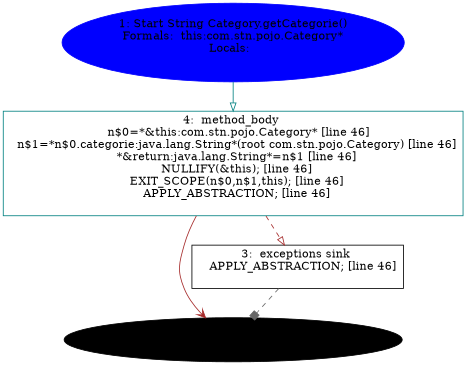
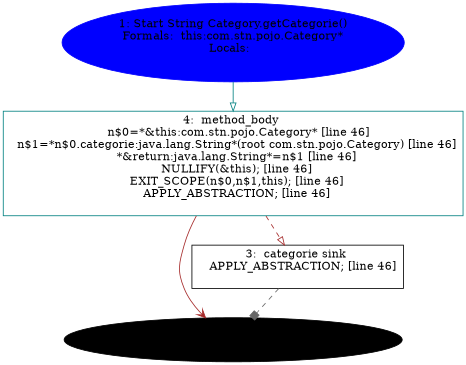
node "3:  exceptions sink APPLY_ABSTRACTION; [line 46]": label "3:  exceptions sink APPLY_ABSTRACTION; [line 46]" -> "3:  categorie sink APPLY_ABSTRACTION; [line 46]"
